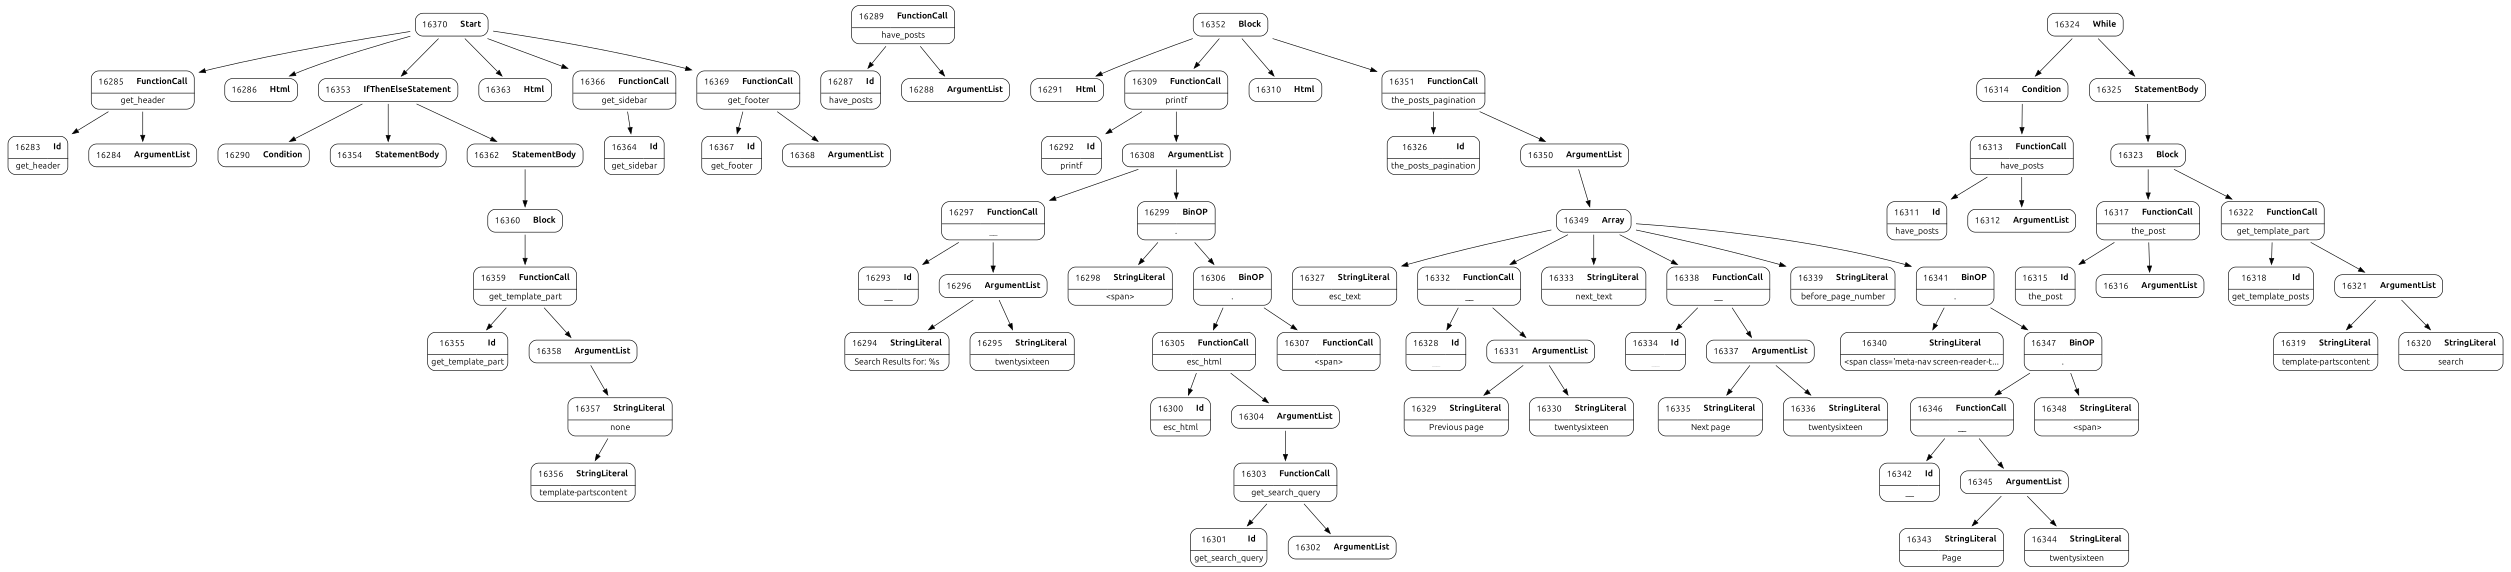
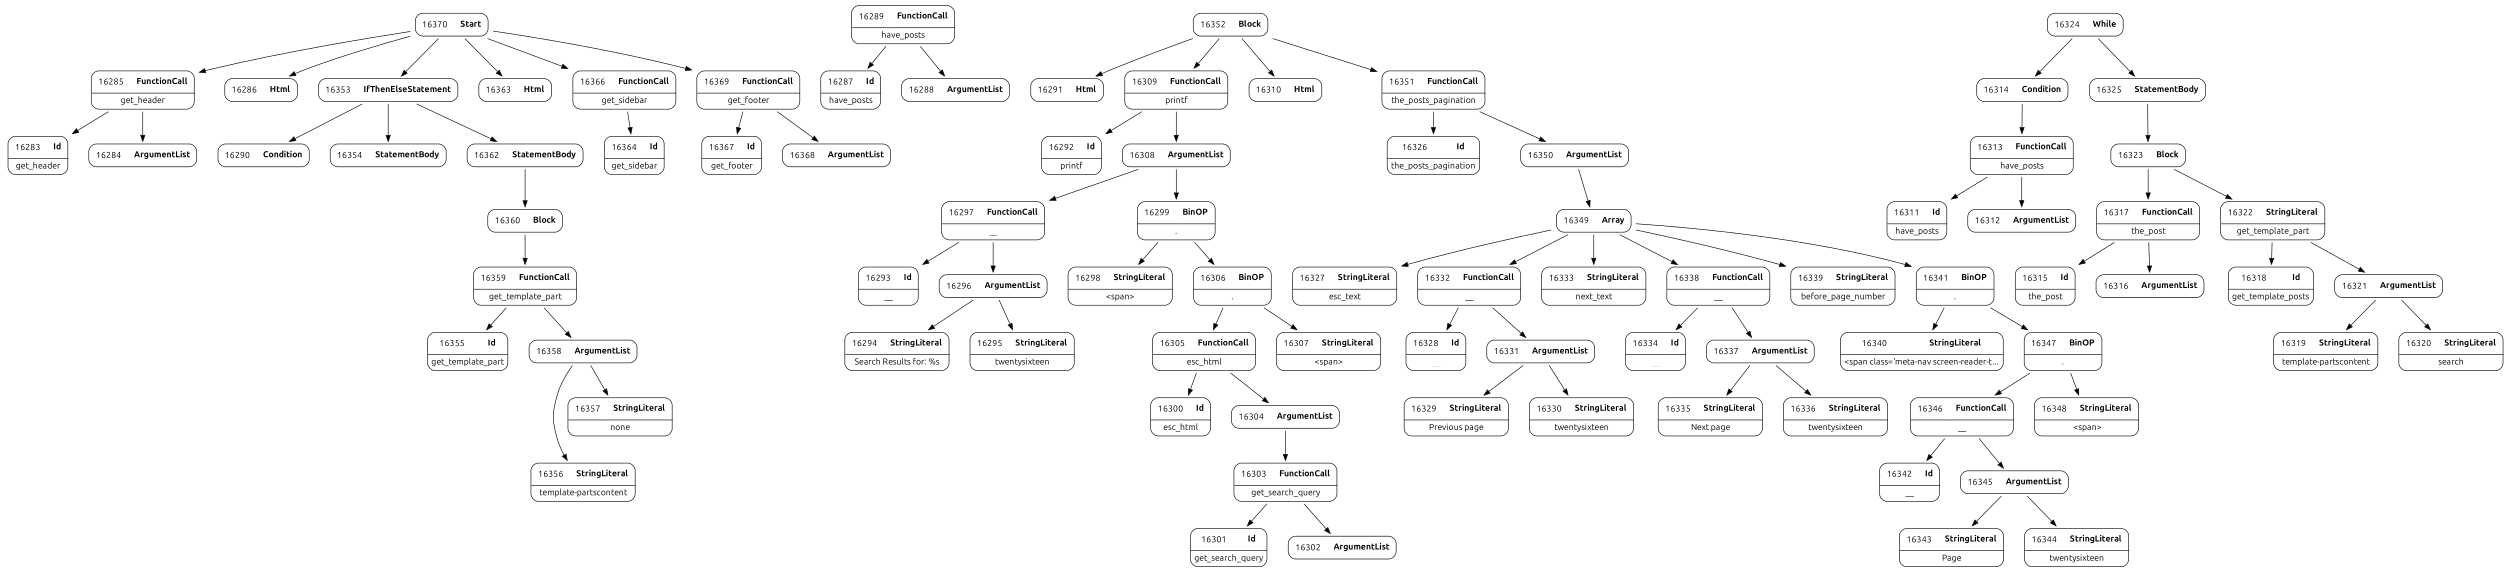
node "16322": text "FunctionCall" -> "StringLiteral"
node "16307": text "FunctionCall" -> "StringLiteral"
edge "16357" -> "16356": now "16358" -> "16356"
